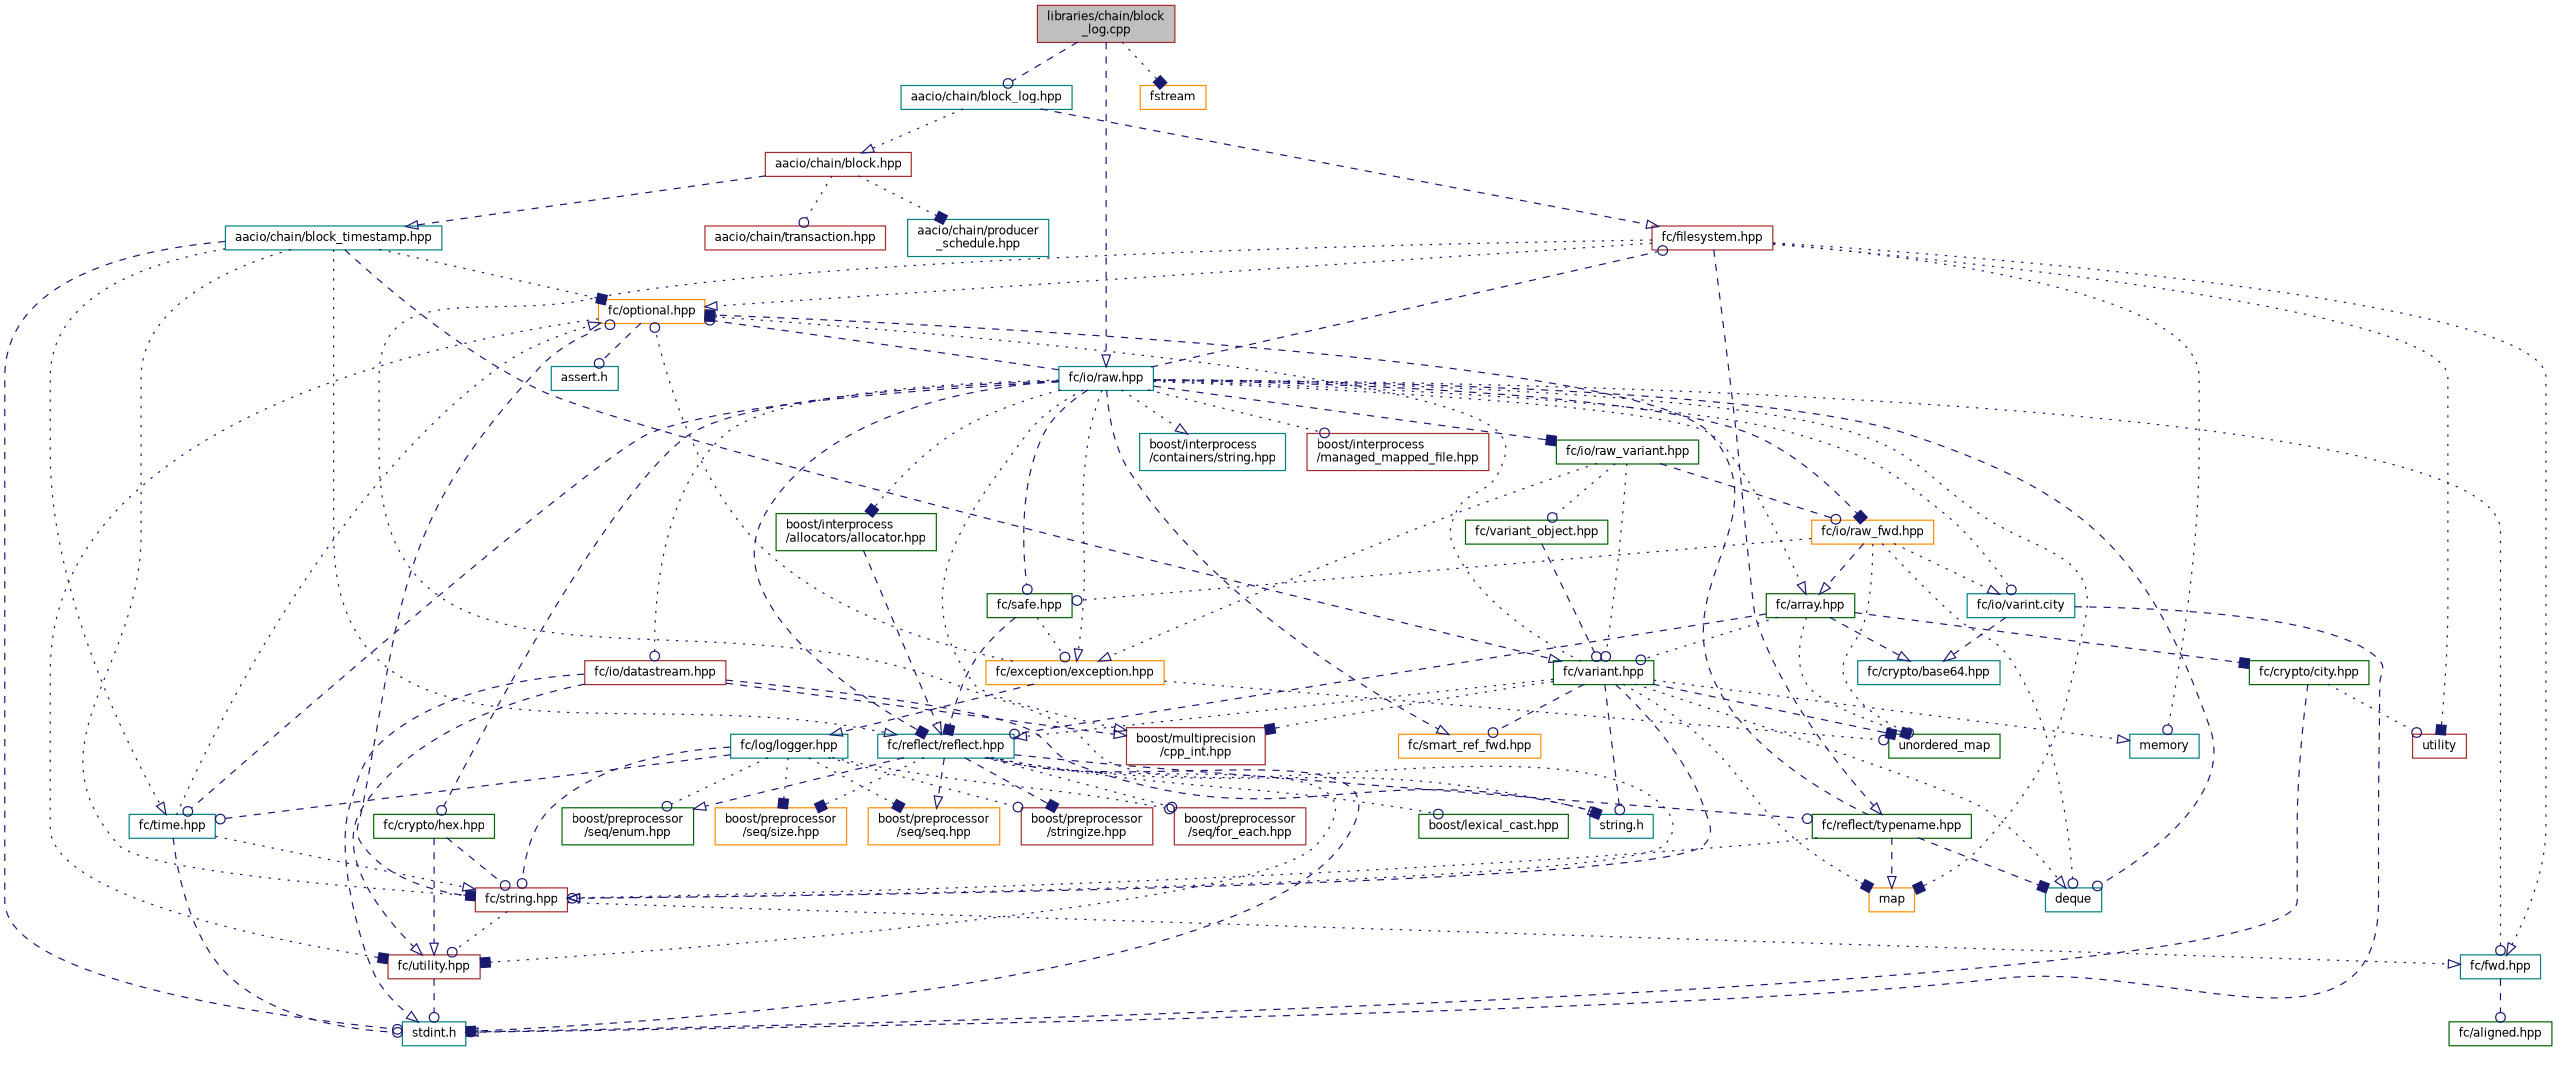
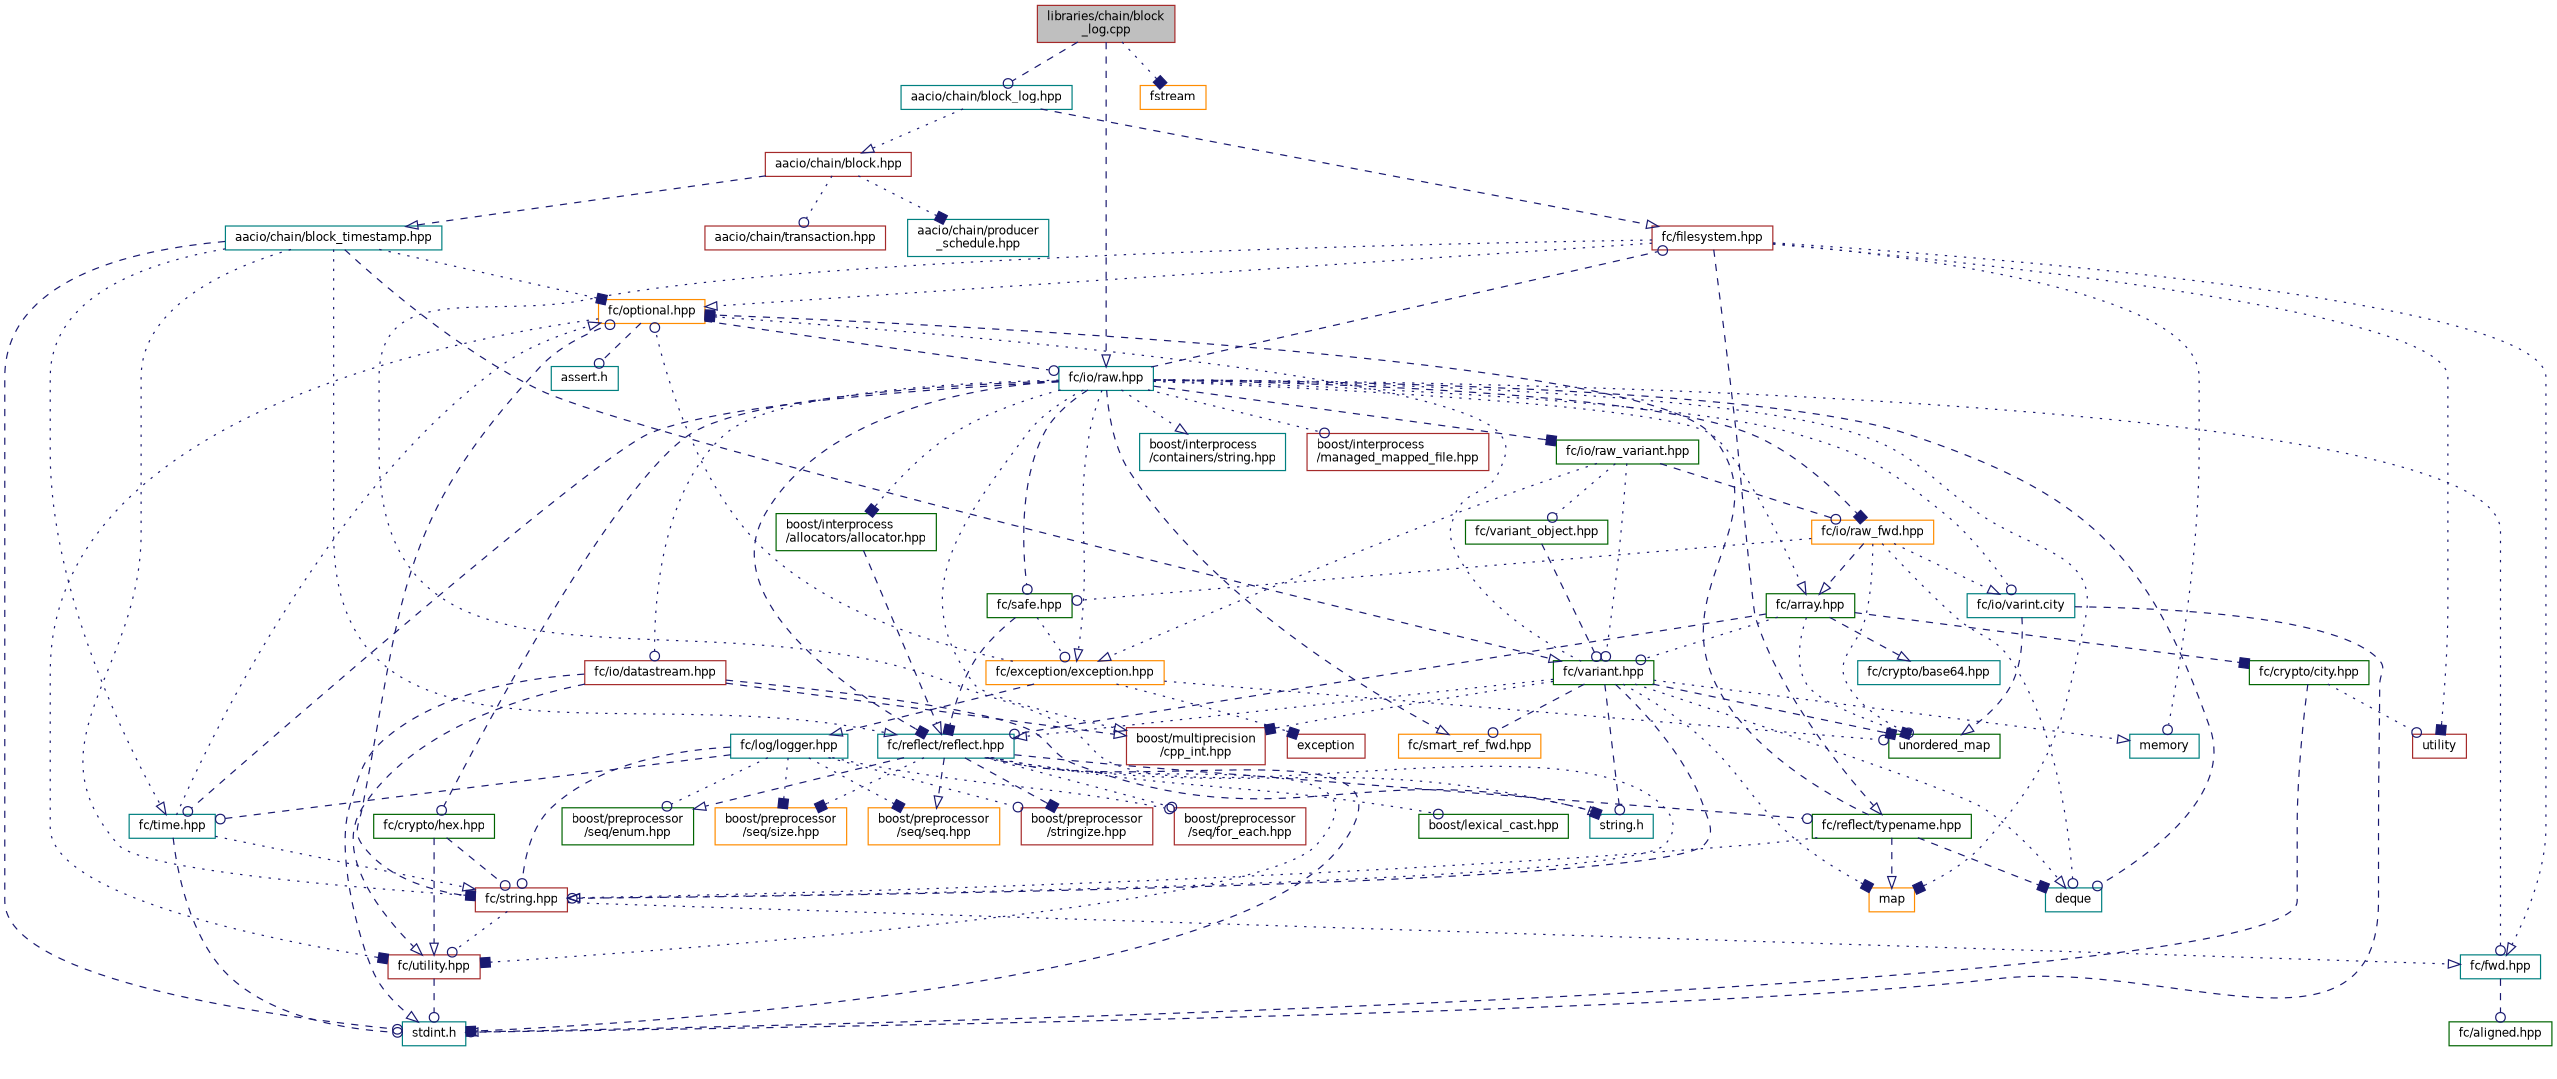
edge "fc/io/raw.hpp" -> "fc/optional.hpp": reversed
edge "fc/io/varint.city" -> "fc/crypto/base64.hpp": now "fc/io/varint.city" -> "unordered_map"
node "exception": added
